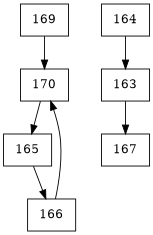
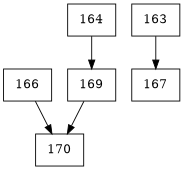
edge "164" -> "163": now "164" -> "169"
node "165": removed
